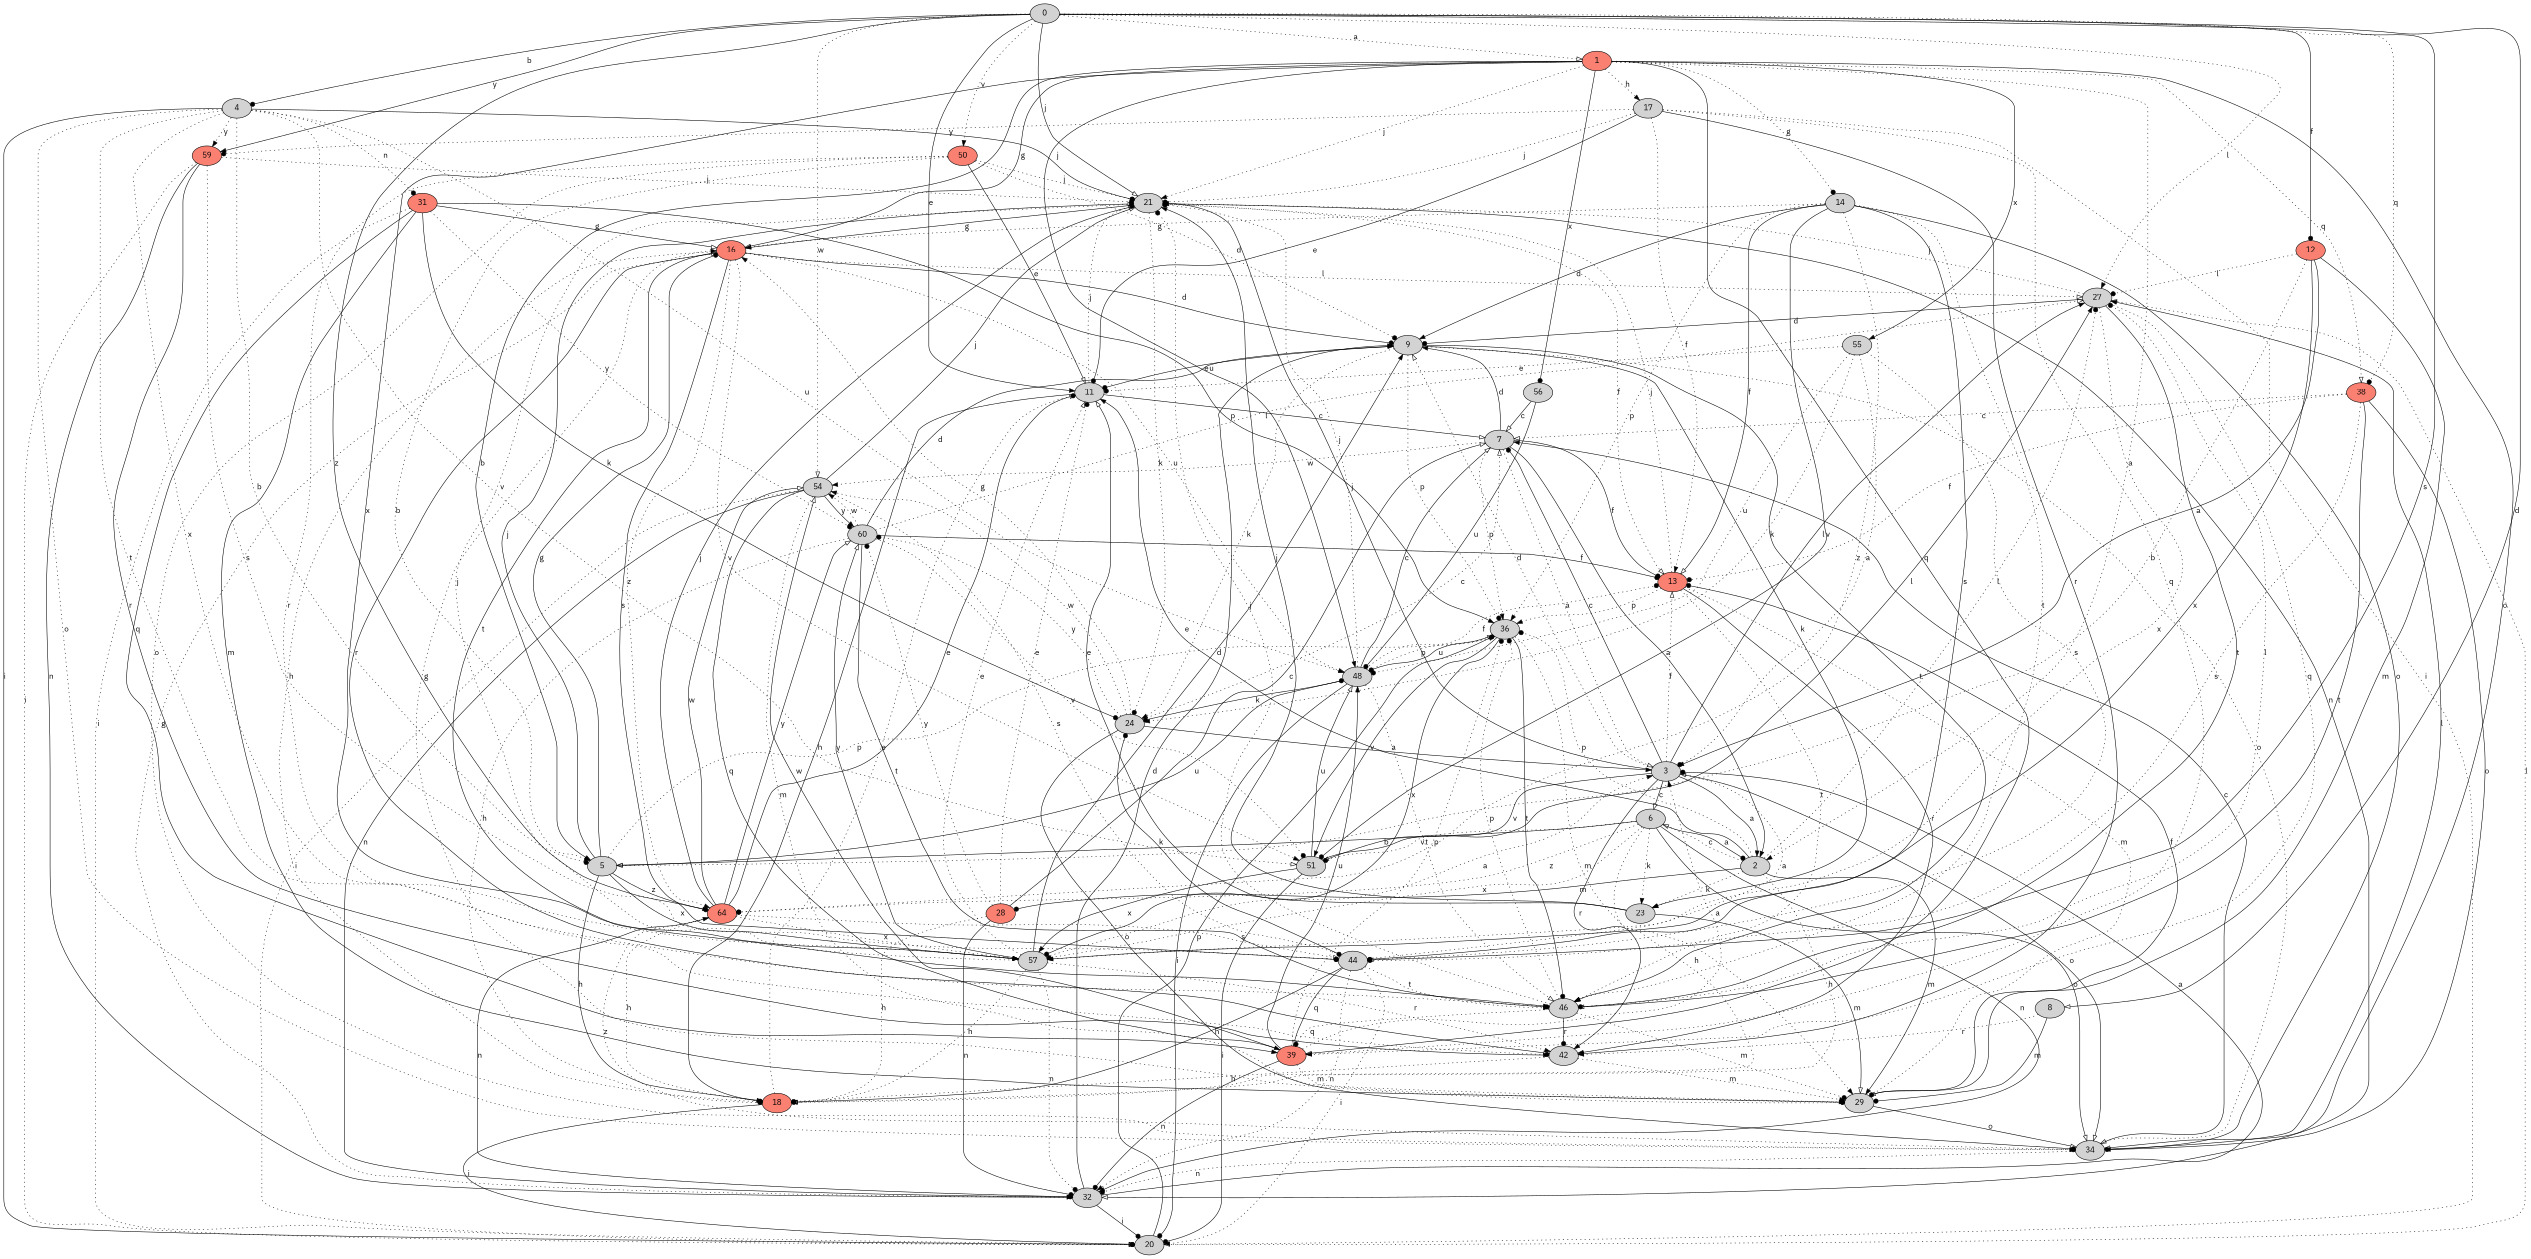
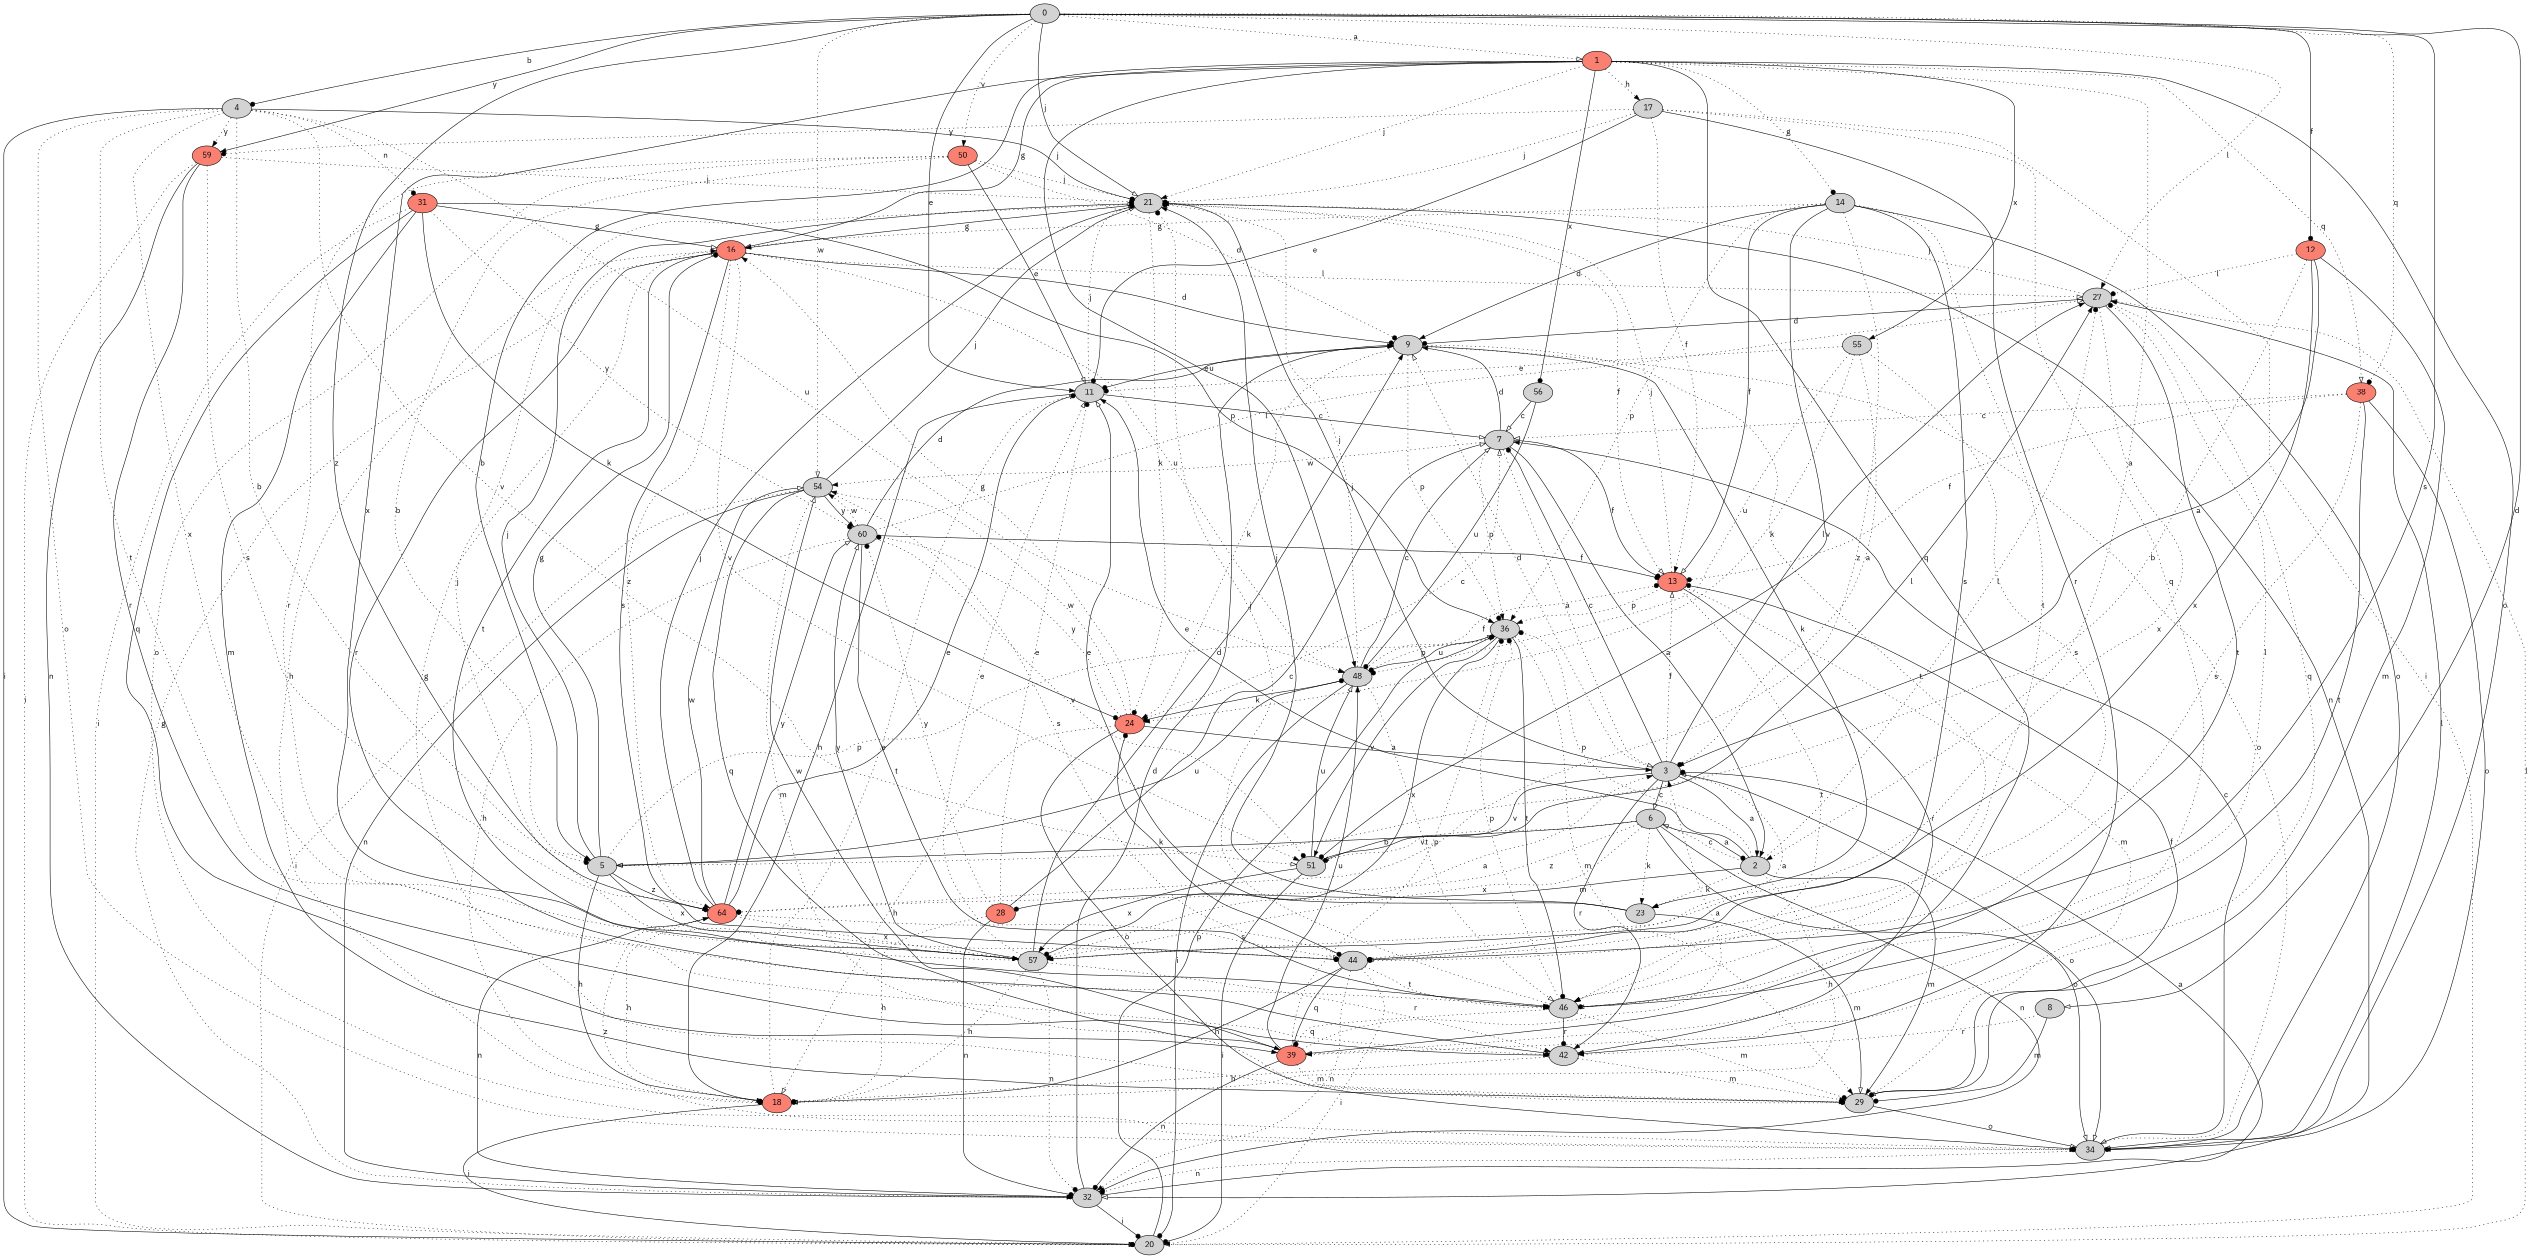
edge "9" -> "46": style solid -> dotted
node "24": fillcolor lightgrey -> salmon
edge "6" -> "18": now "24" -> "18"
